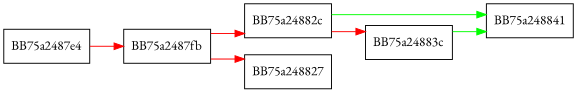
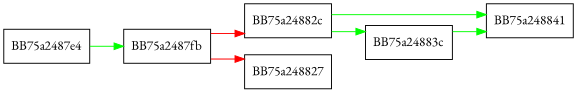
edge "BB75a24882c" -> "BB75a24883c": color red -> green
edge "BB75a2487e4" -> "BB75a2487fb": color red -> green
